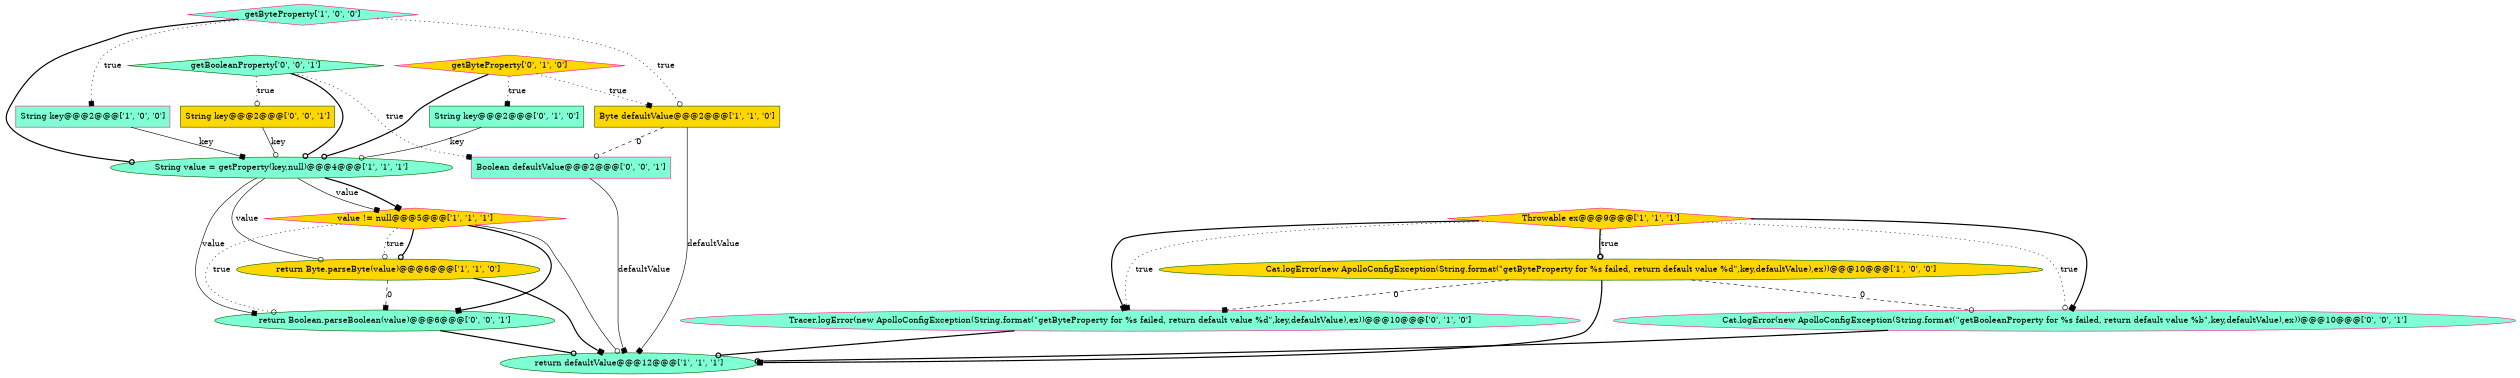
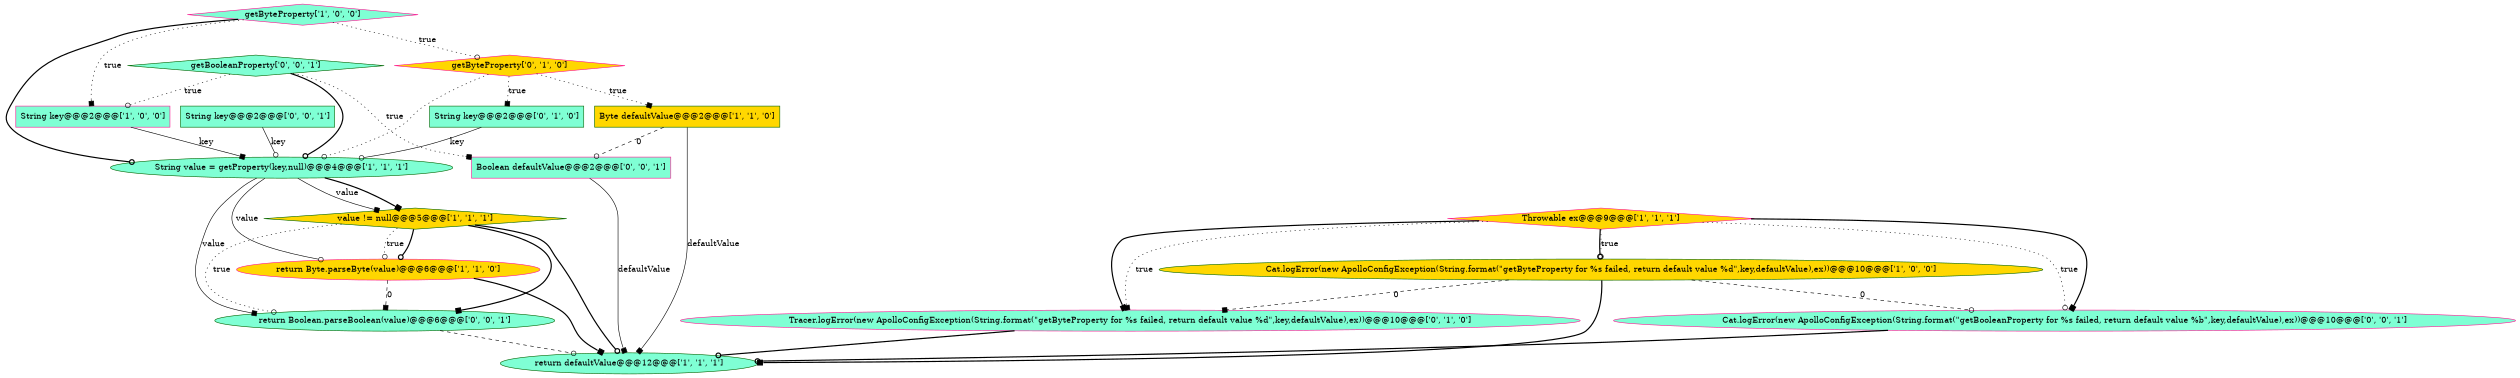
edge "getByteProperty['1', '0', '0']" -> "Byte defaultValue@@@2@@@['1', '1', '0']": now "getByteProperty['1', '0', '0']" -> "getByteProperty['0', '1', '0']"
edge "getBooleanProperty['0', '0', '1']" -> "String key@@@2@@@['0', '0', '1']": now "getBooleanProperty['0', '0', '1']" -> "String key@@@2@@@['1', '0', '0']"
node "String key@@@2@@@['0', '0', '1']": fillcolor gold -> aquamarine
edge "getByteProperty['0', '1', '0']" -> "String value = getProperty(key,null)@@@4@@@['1', '1', '1']": style bold -> dotted
node "value != null@@@5@@@['1', '1', '1']": color deeppink -> darkgreen
edge "value != null@@@5@@@['1', '1', '1']" -> "return defaultValue@@@12@@@['1', '1', '1']": style solid -> bold
node "return Byte.parseByte(value)@@@6@@@['1', '1', '0']": color darkgreen -> deeppink
edge "return Boolean.parseBoolean(value)@@@6@@@['0', '0', '1']" -> "return defaultValue@@@12@@@['1', '1', '1']": style bold -> dashed
